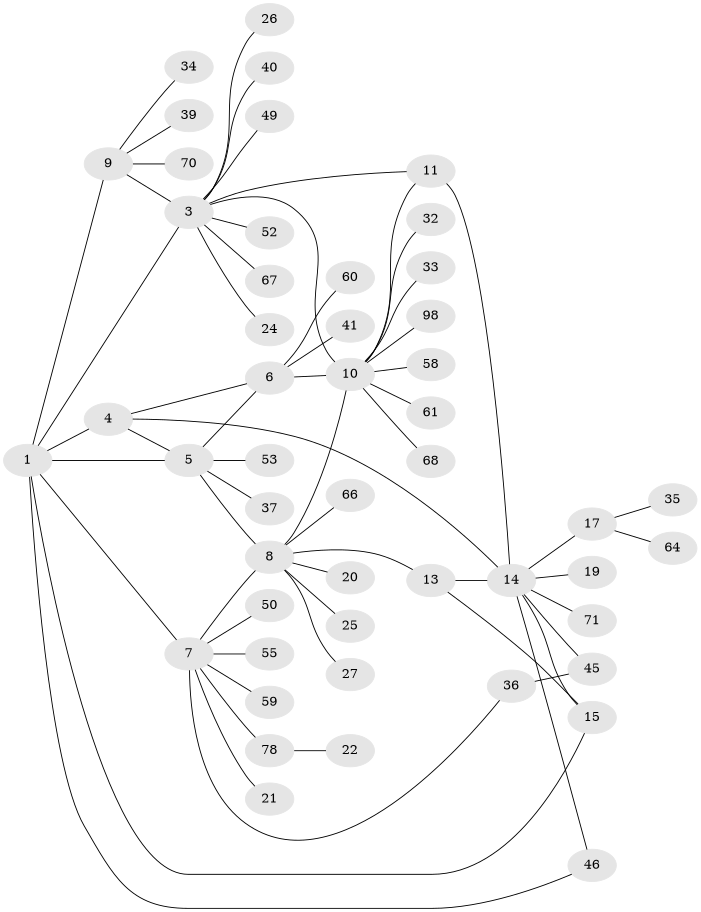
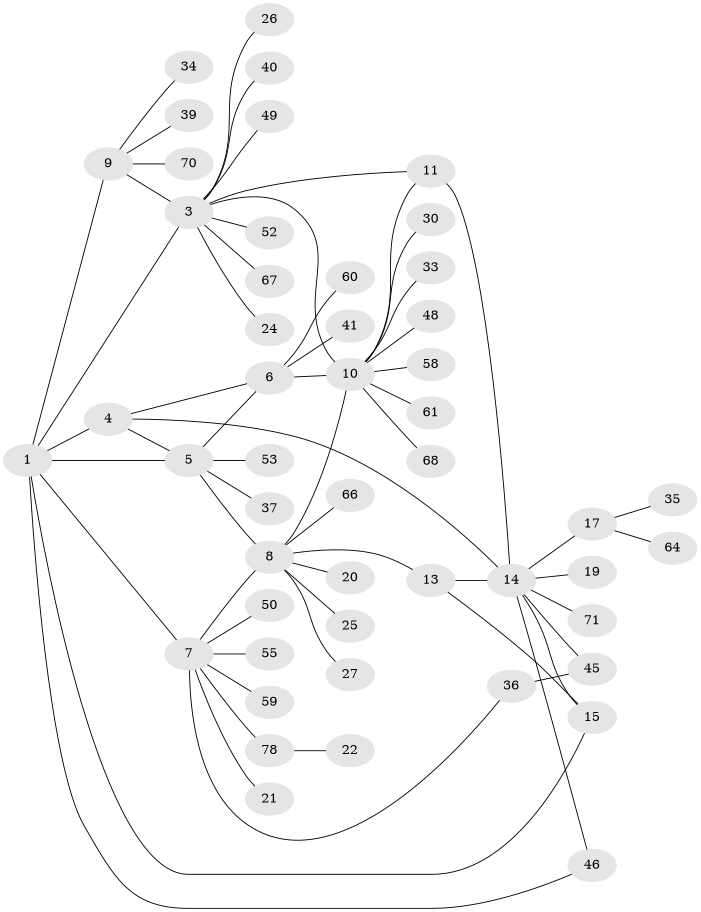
node "32": label "32" -> "30"
node "98": label "98" -> "48"
